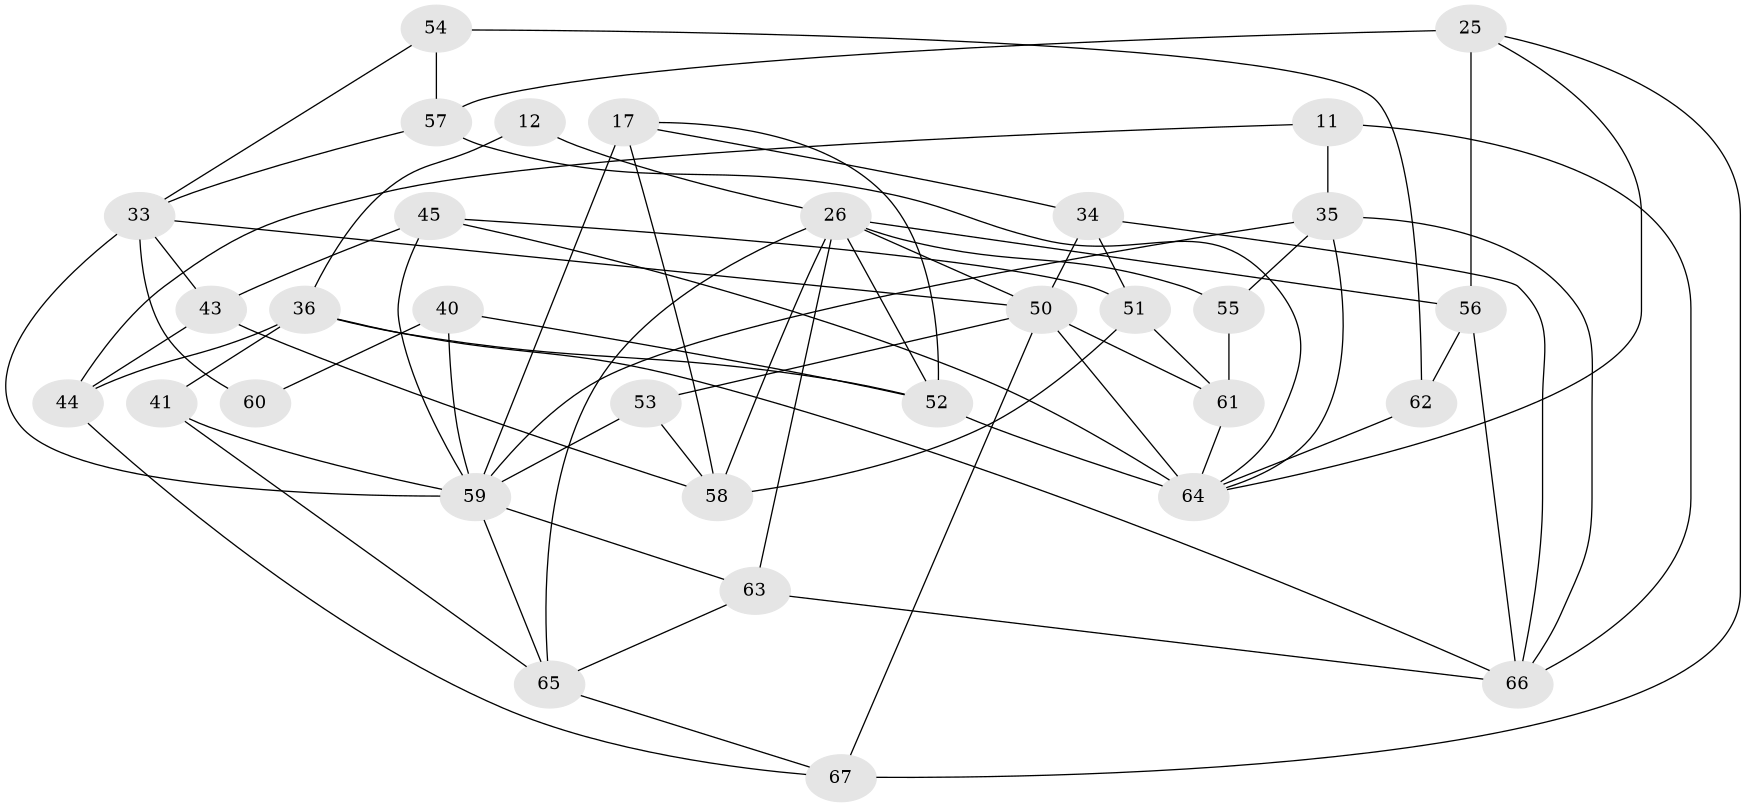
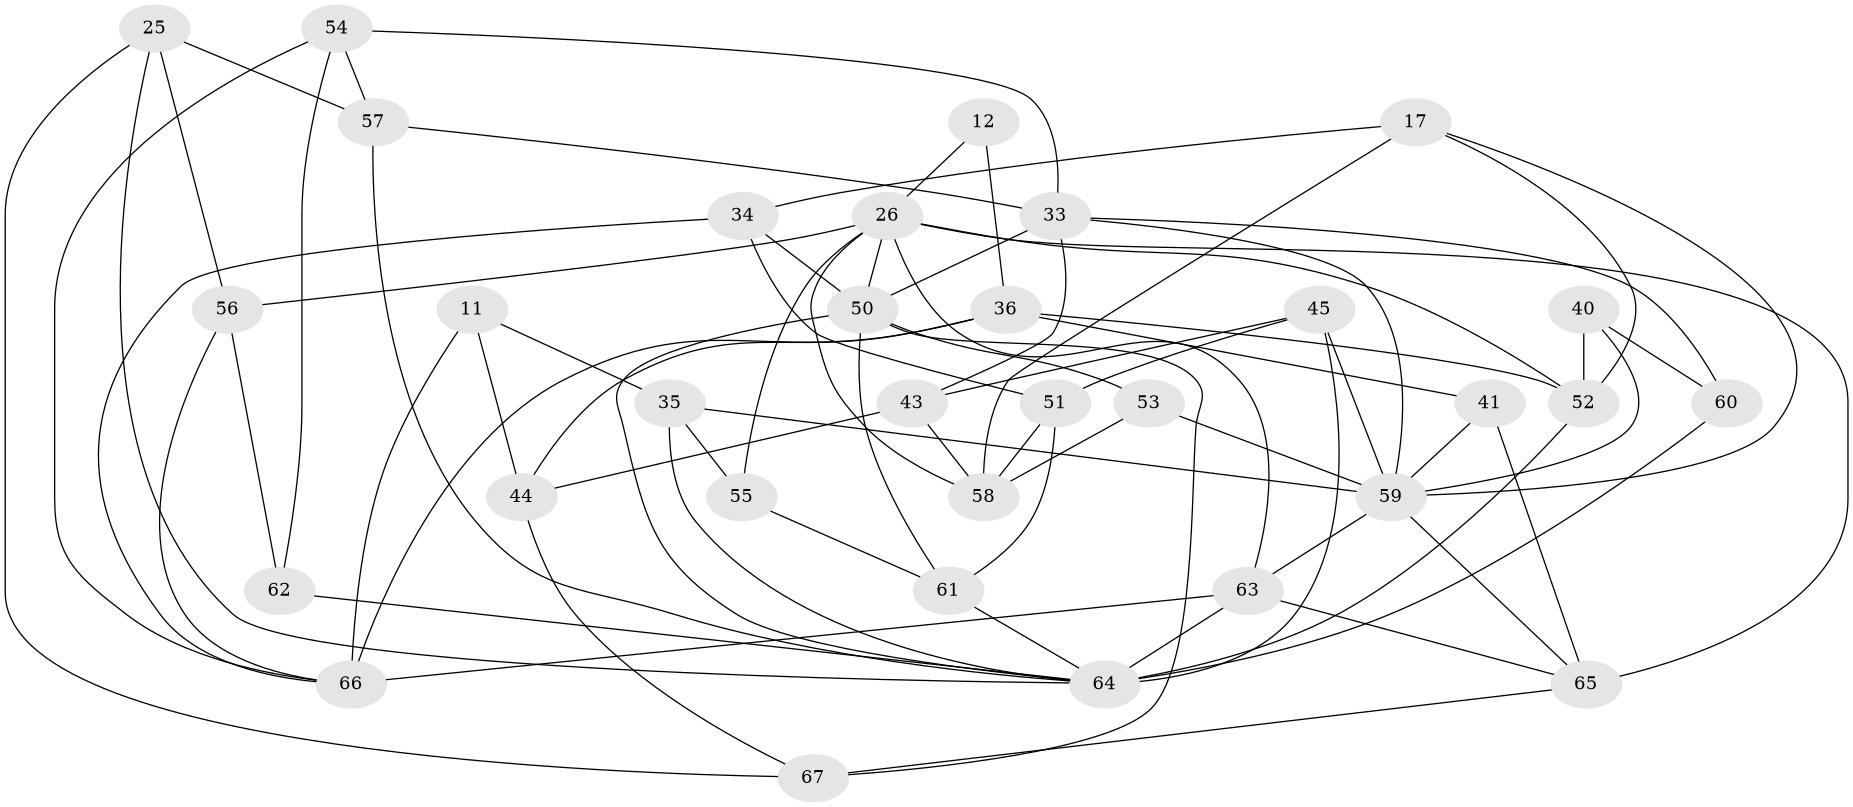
edge "35" -- "66": now "54" -- "66"
edge "60" -- "64": added
edge "63" -- "64": added
